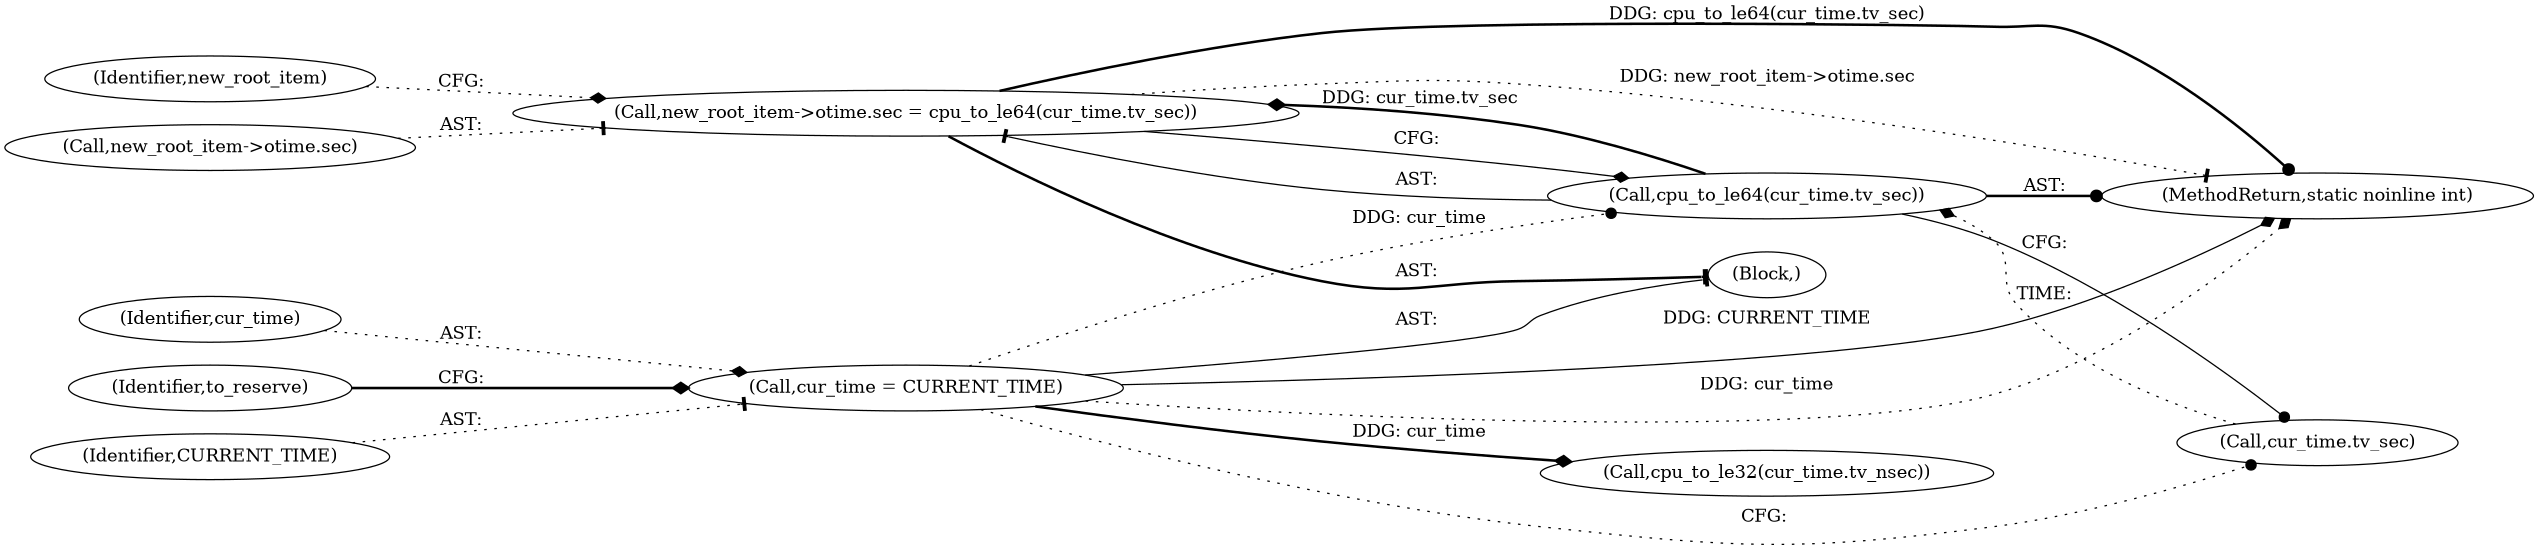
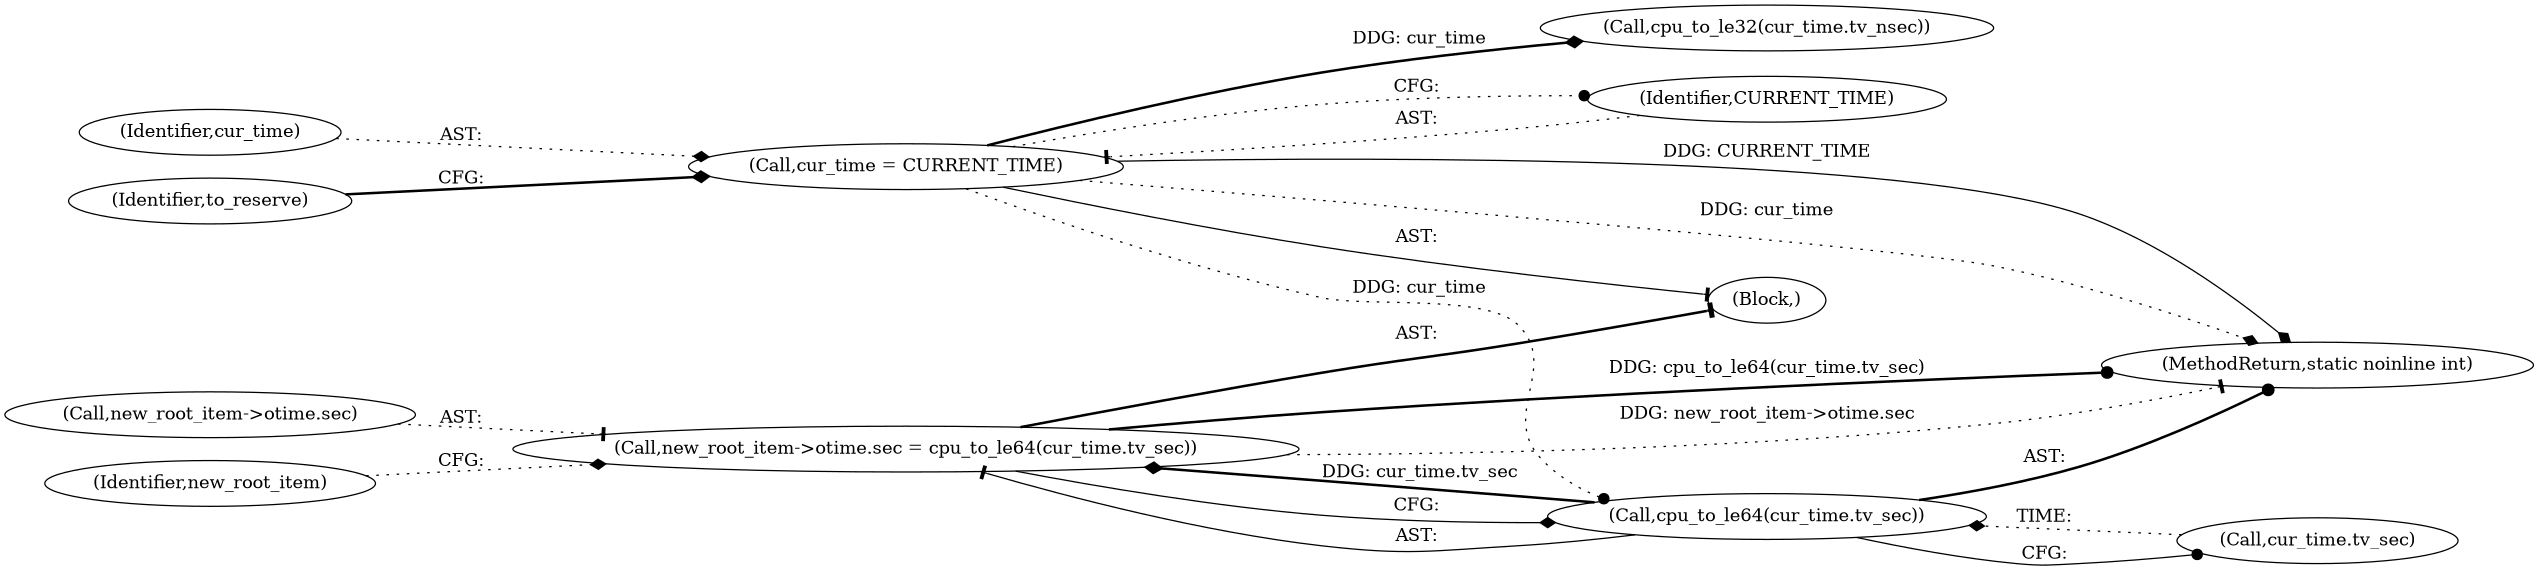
edge "(Call,cur_time = CURRENT_TIME)" -> "(Call,cur_time.tv_sec)": now "(Call,cur_time = CURRENT_TIME)" -> "(Identifier,CURRENT_TIME)"
